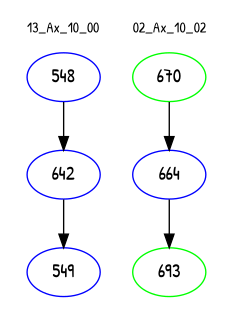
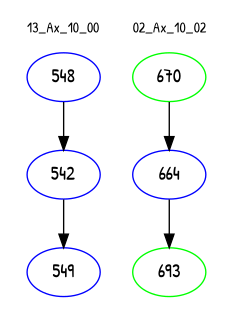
node "642": label "642" -> "542"
